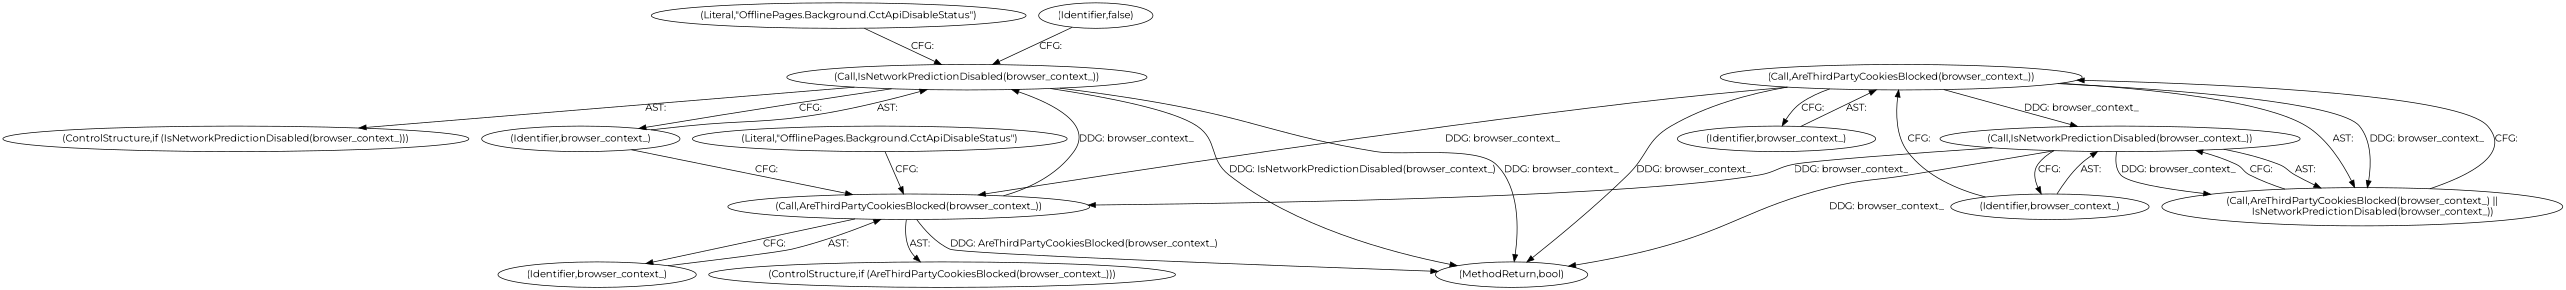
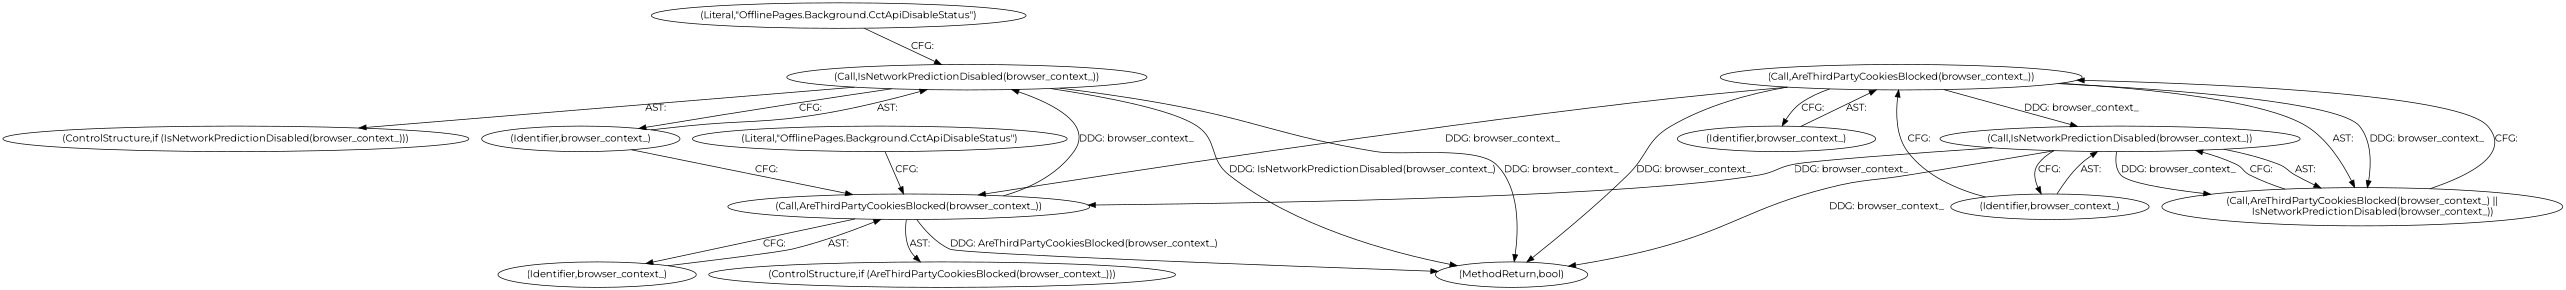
node "(Identifier,false)": removed
